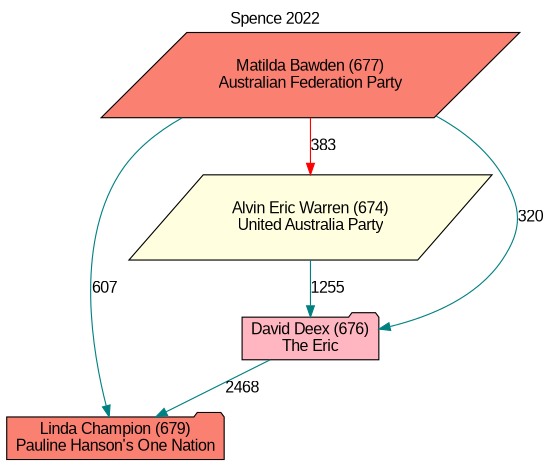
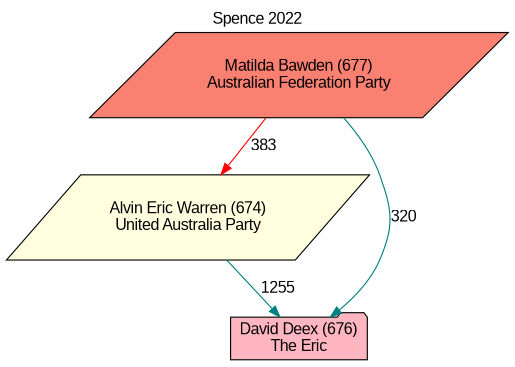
node "Linda Champion (679) Pauline Hanson's One Nation": removed
